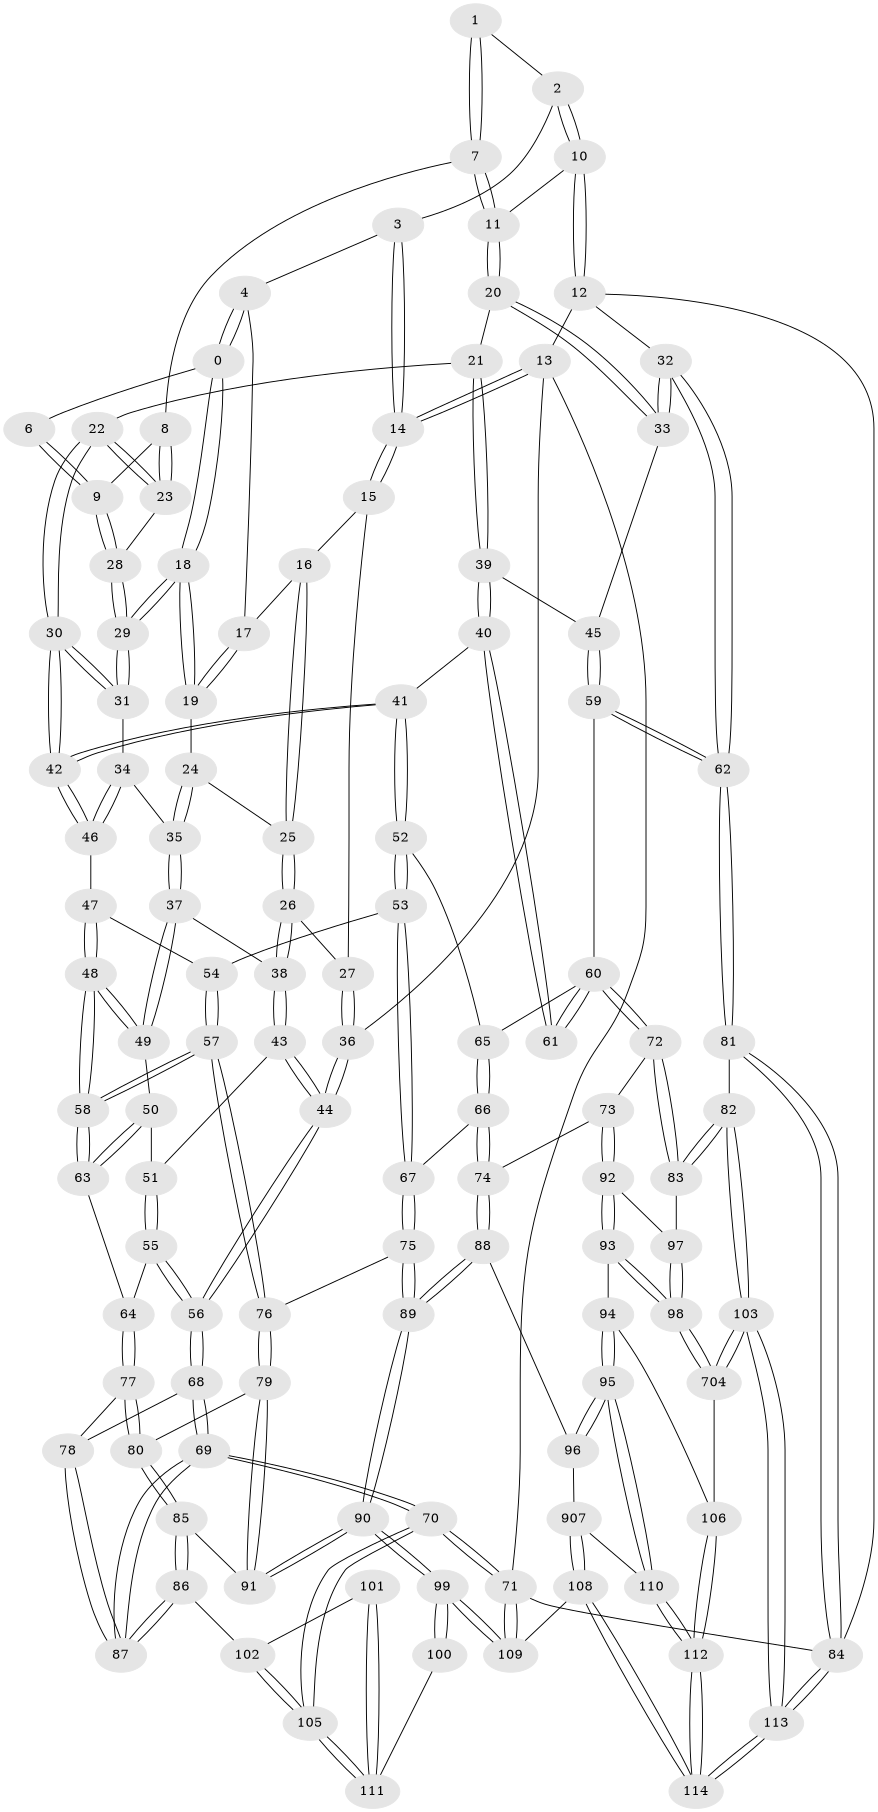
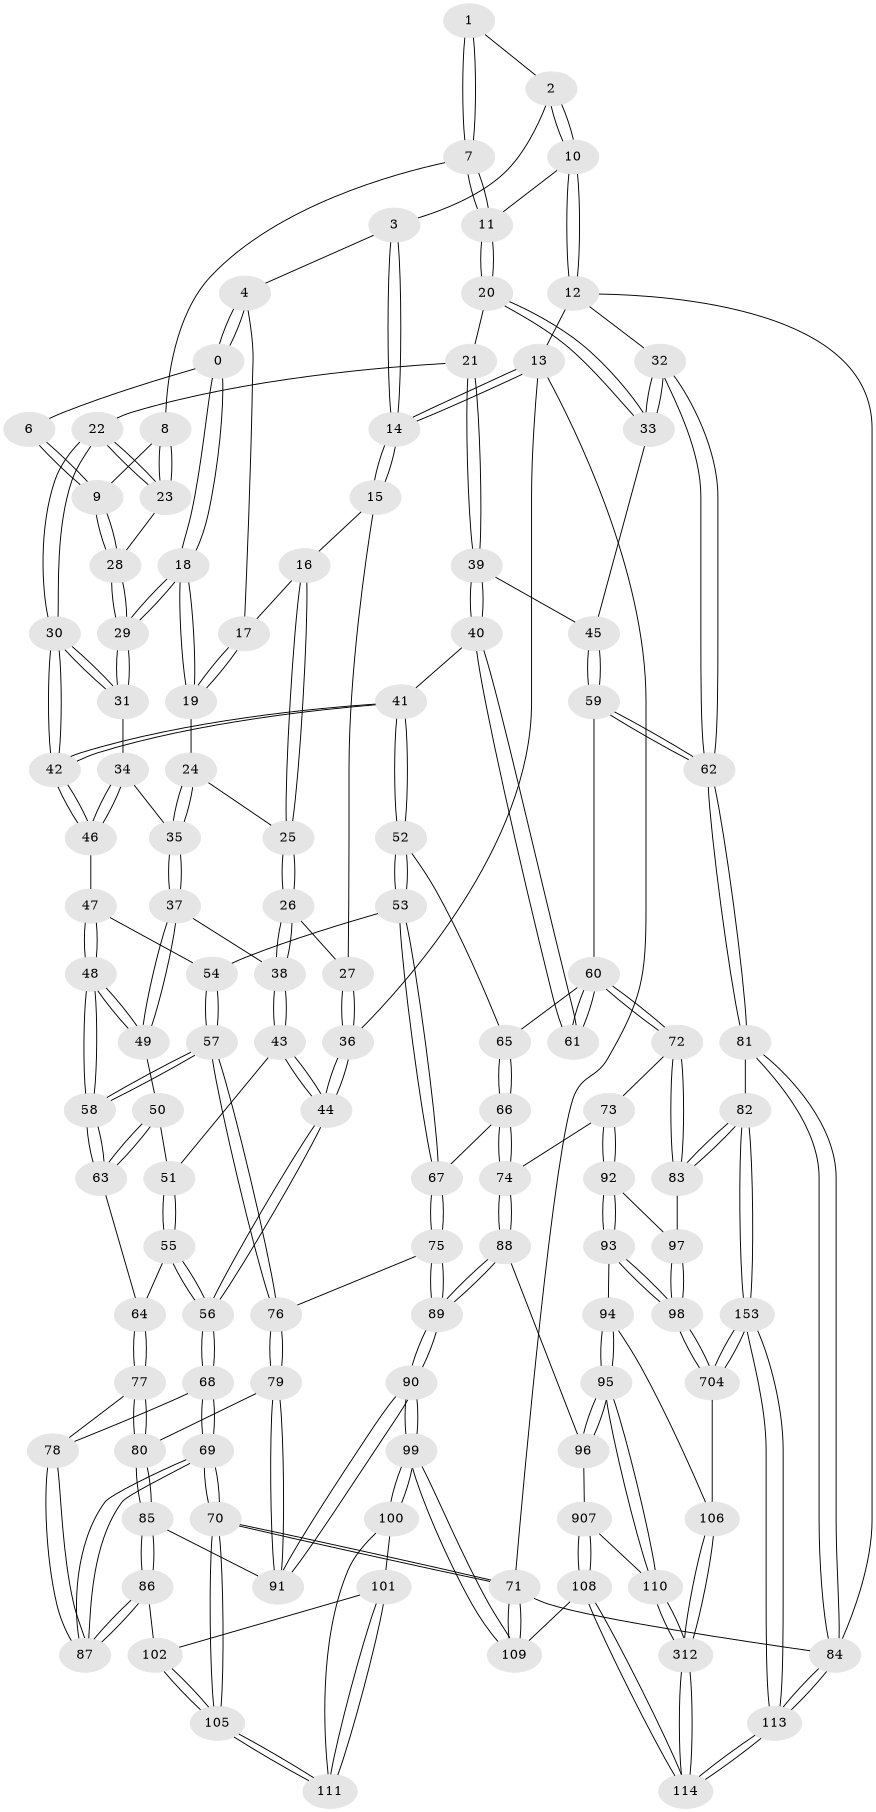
node "103": label "103" -> "153"
edge "100" -- "101": added
node "112": label "112" -> "312"
